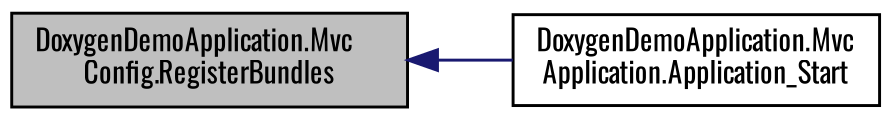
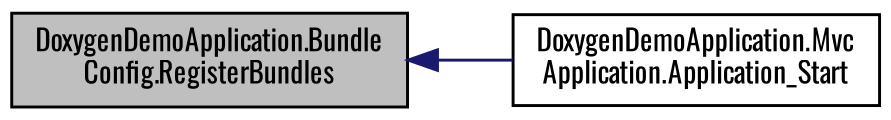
node "DoxygenDemoApplication.Mvc Config.RegisterBundles": label "DoxygenDemoApplication.Mvc Config.RegisterBundles" -> "DoxygenDemoApplication.Bundle Config.RegisterBundles"
